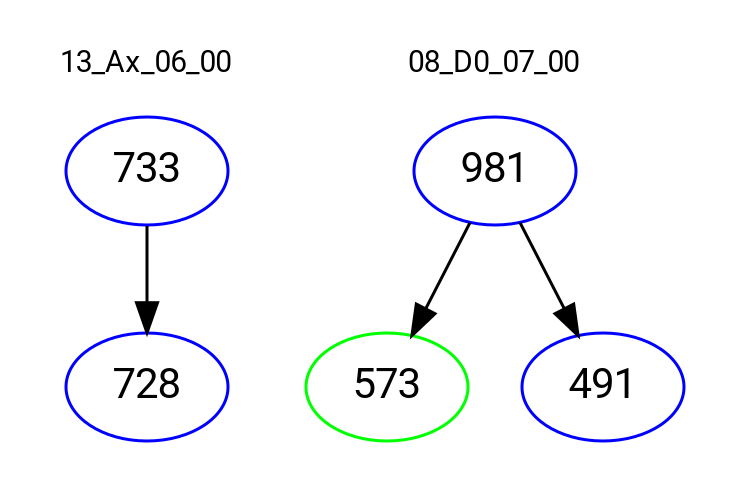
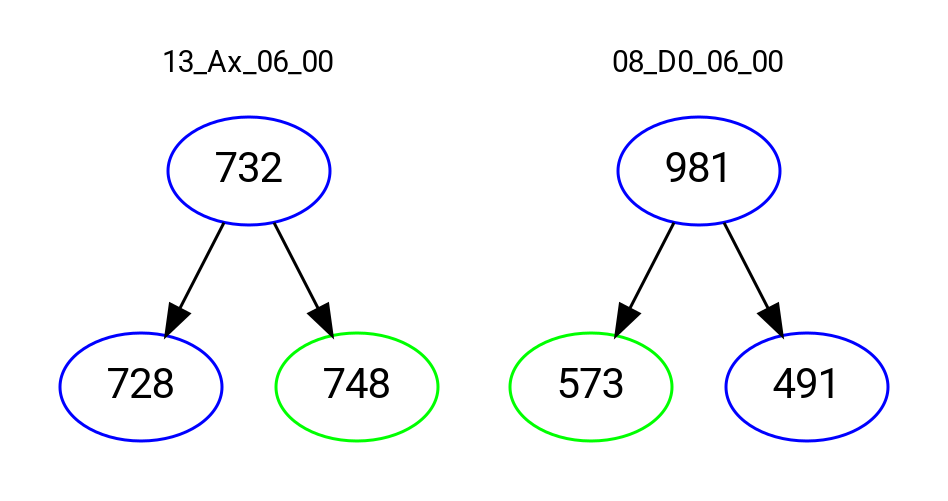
cluster "08_D0_07_00": label "08_D0_07_00" -> "08_D0_06_00"
node "733": label "733" -> "732"
node "748": added
